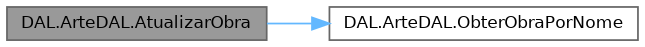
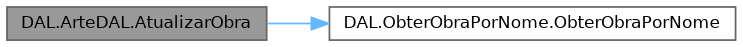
node "DAL.ArteDAL.ObterObraPorNome": label "DAL.ArteDAL.ObterObraPorNome" -> "DAL.ObterObraPorNome.ObterObraPorNome"
